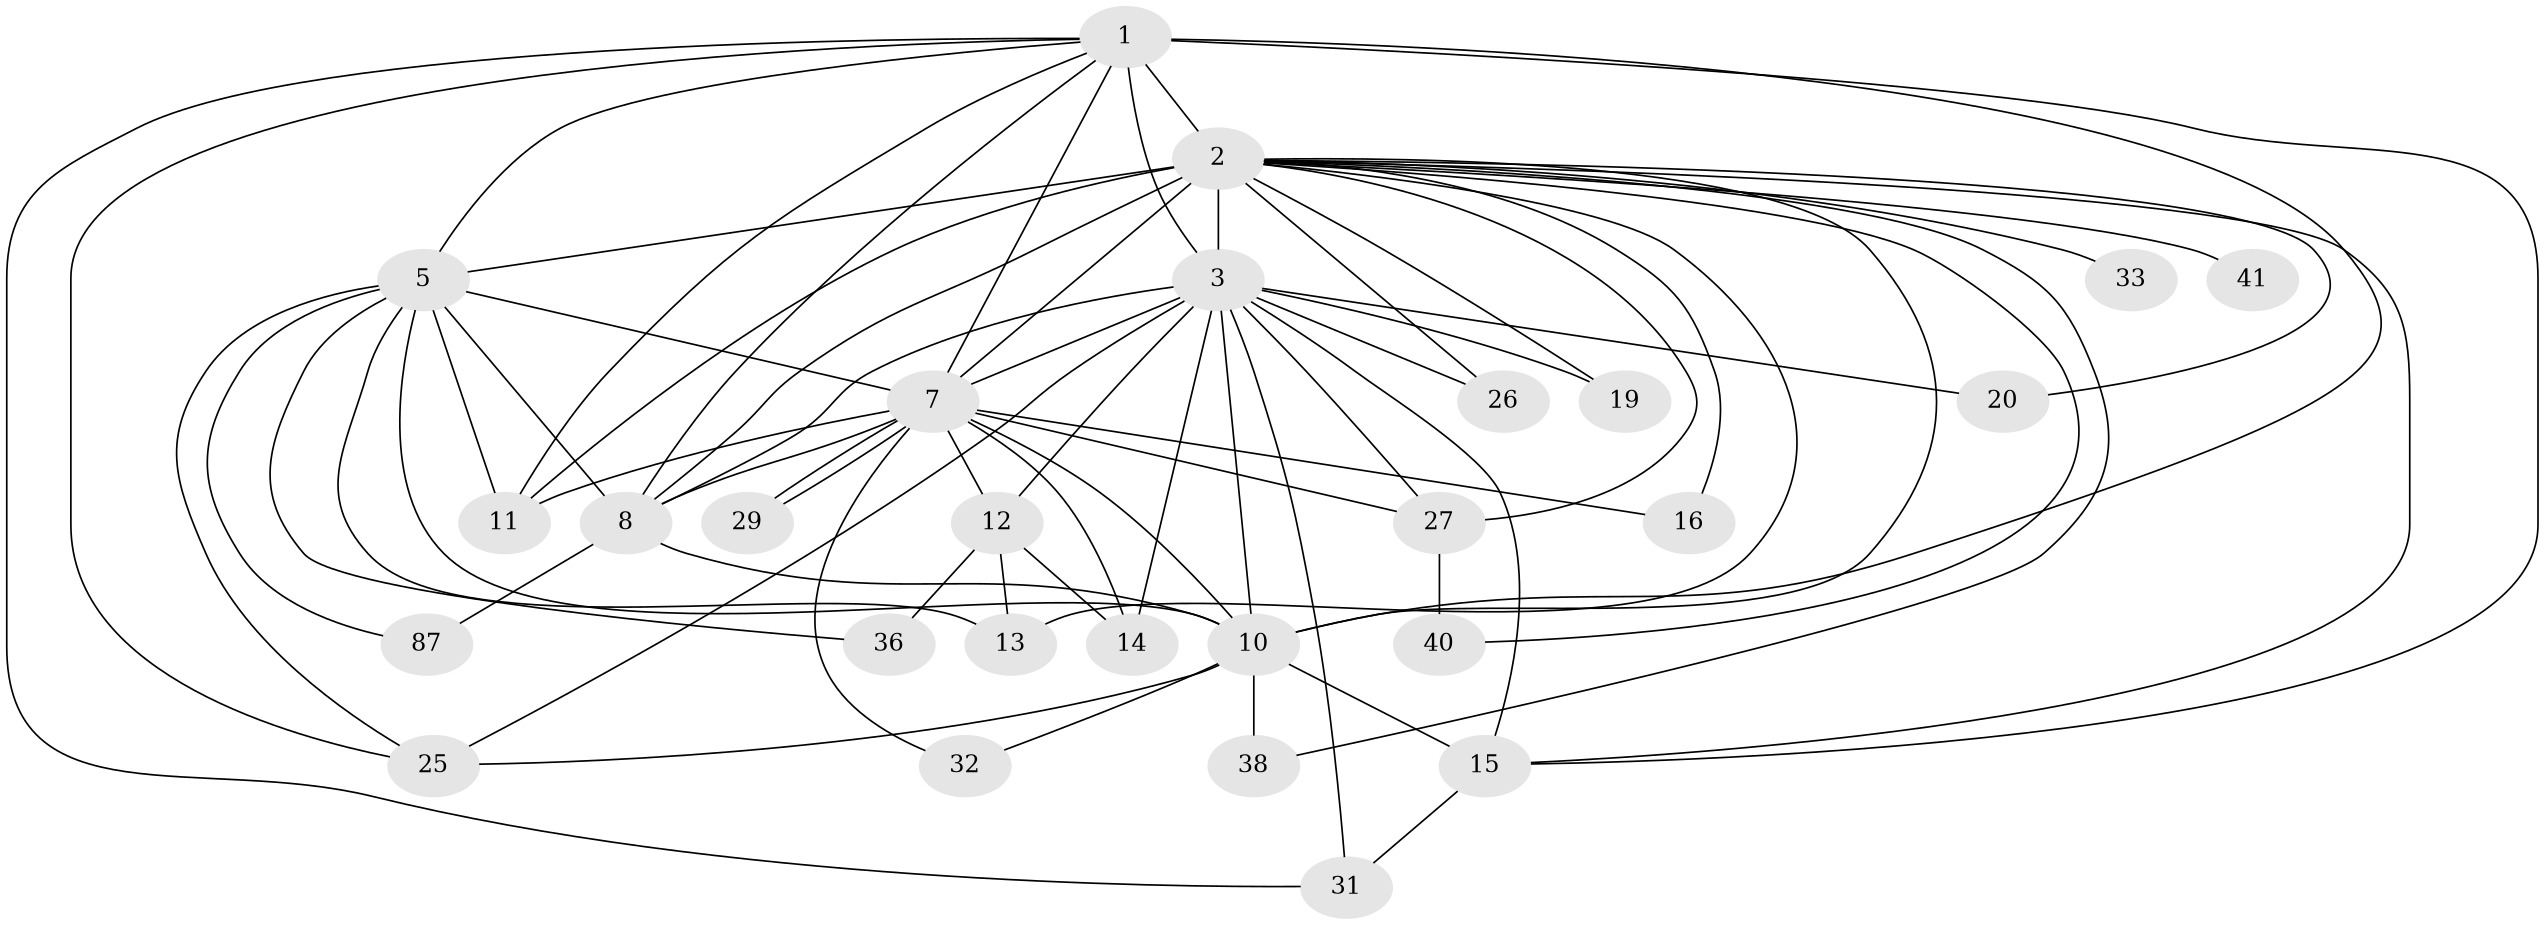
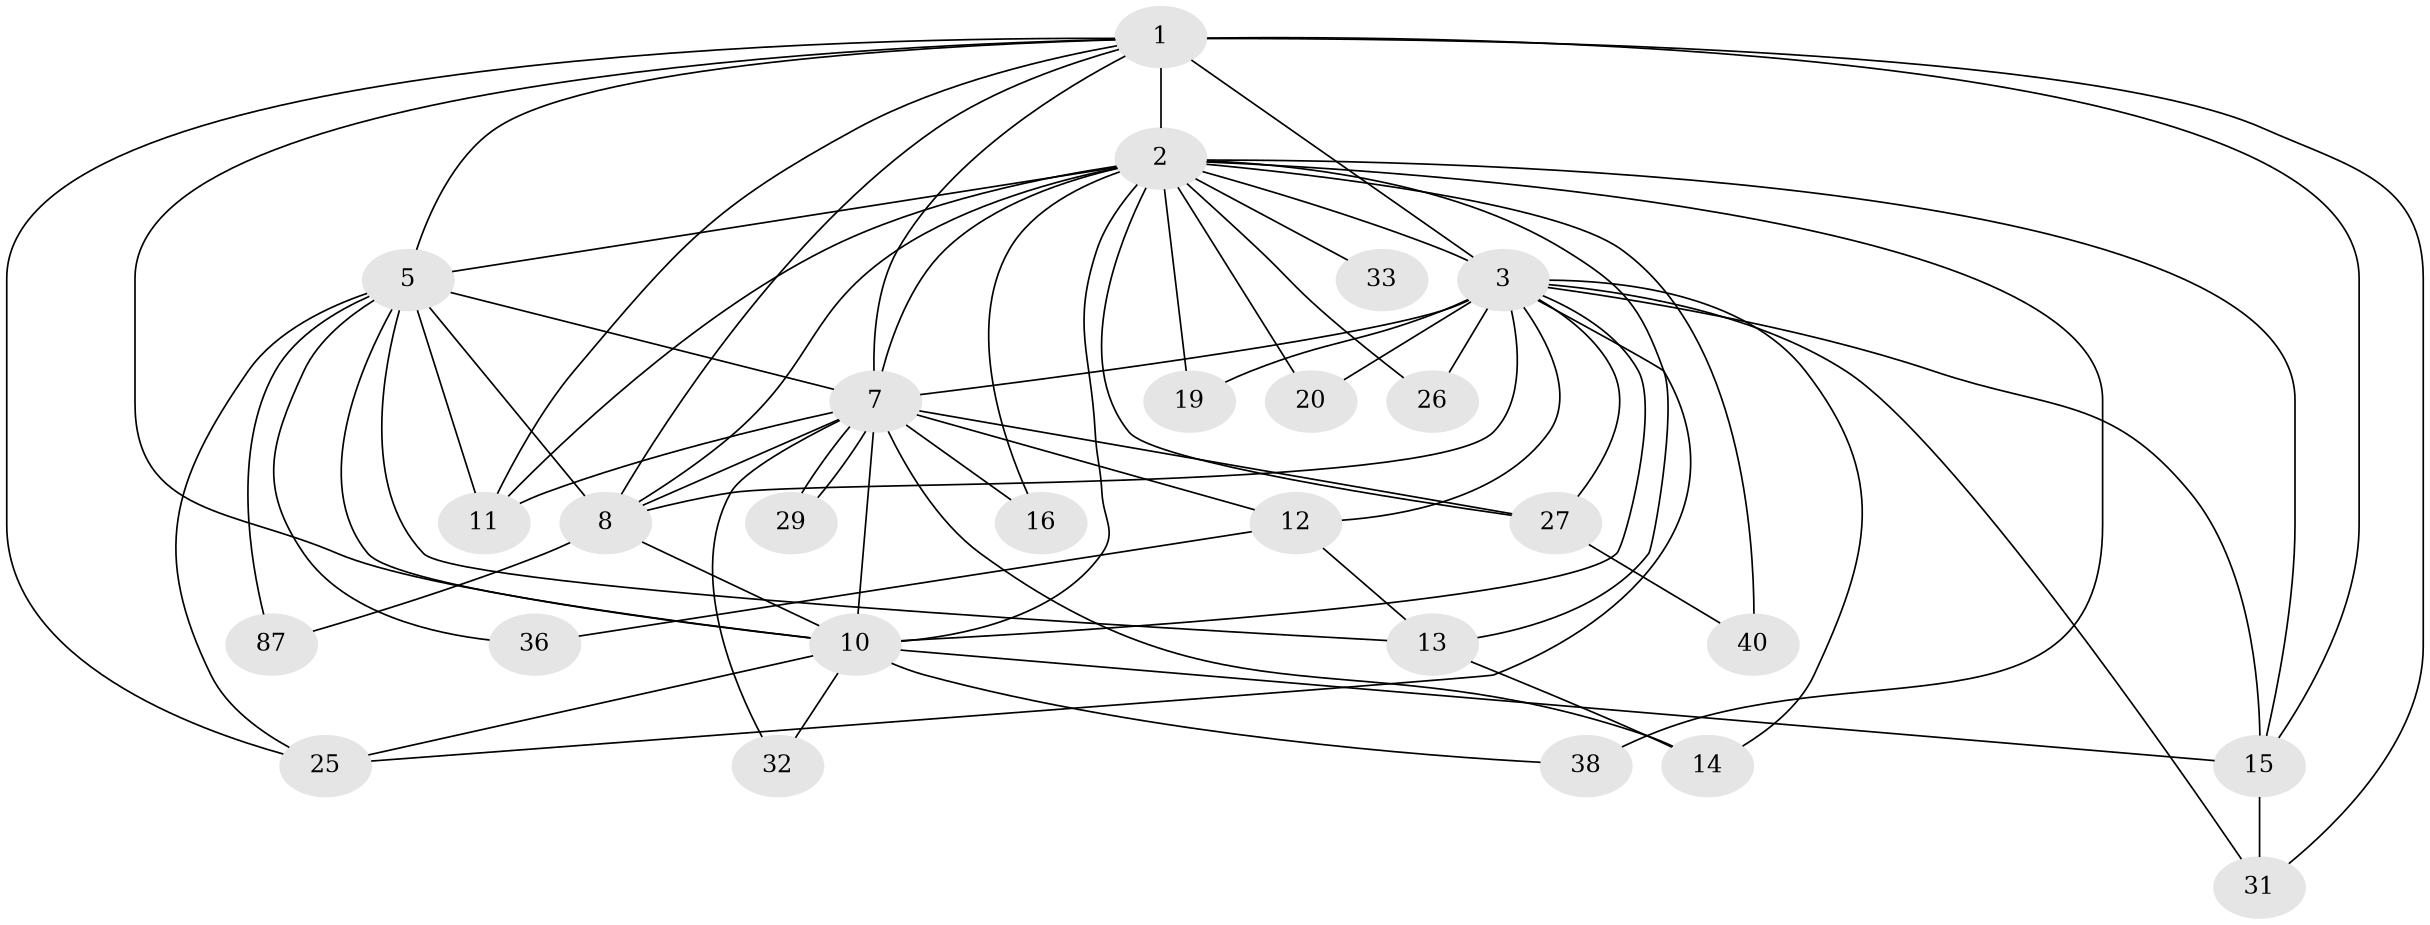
node "41": removed
edge "12" -- "14": now "13" -- "14"
